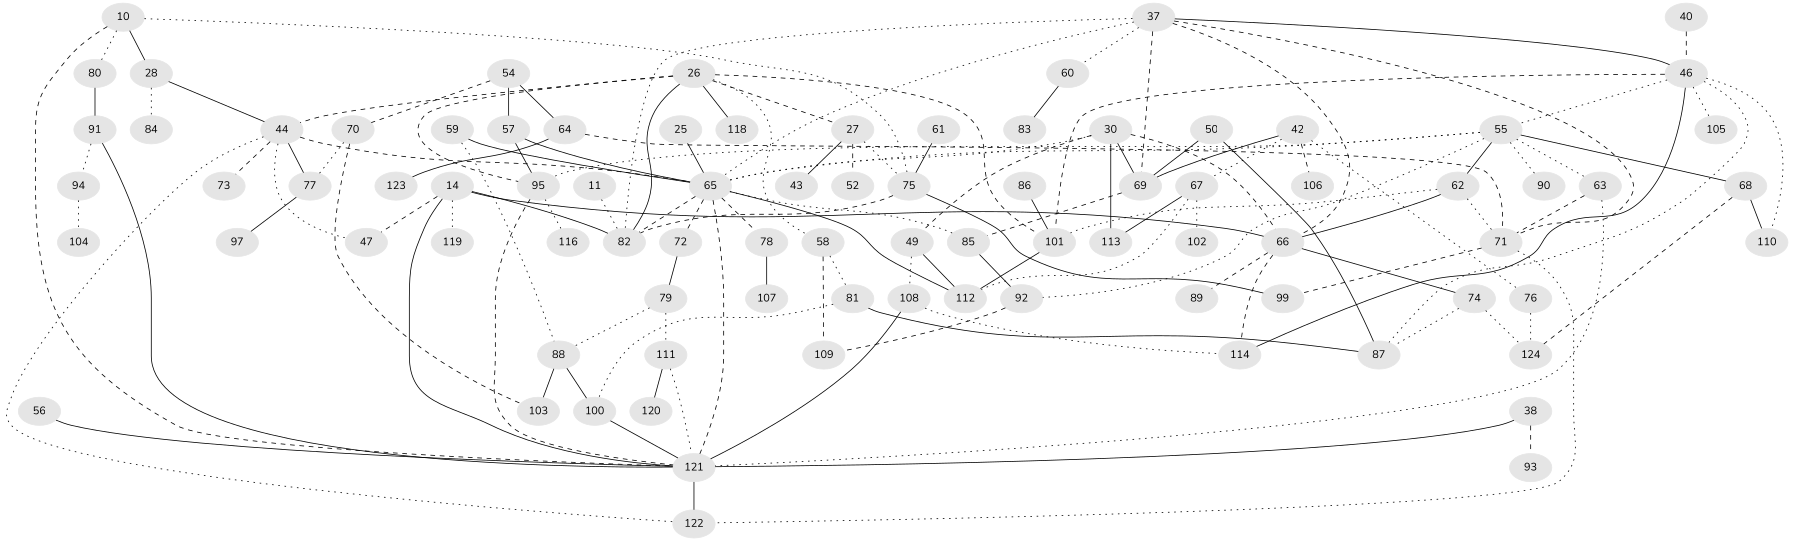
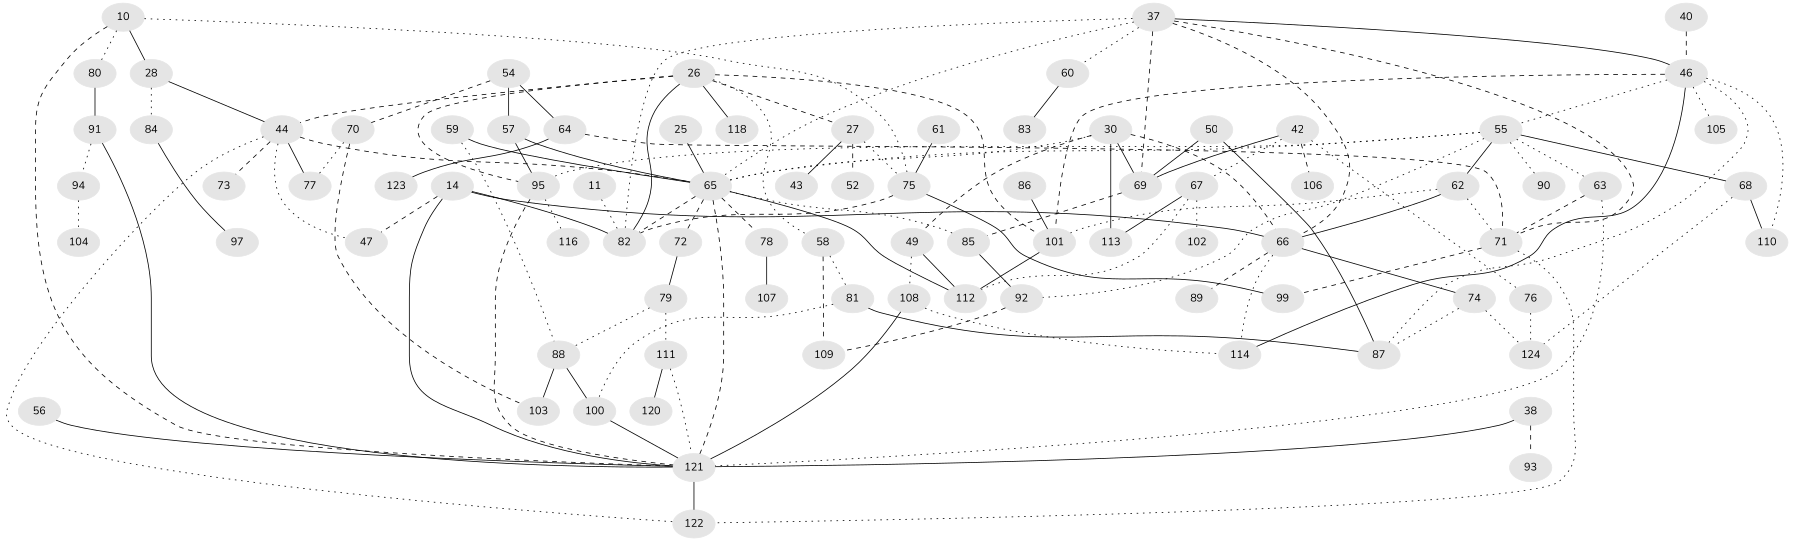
edge "77" -- "97": now "84" -- "97"
node "119": removed
edge "68" -- "124": style dashed -> dotted
edge "66" -- "114": style dashed -> dotted
